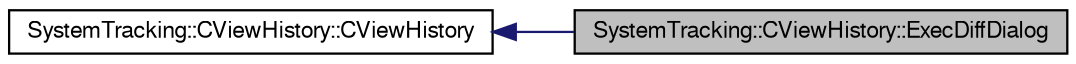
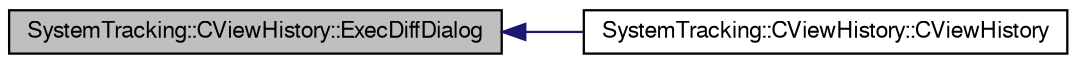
edge "SystemTracking::CViewHistory::ExecDiffDialog" -> "SystemTracking::CViewHistory::CViewHistory": reversed
